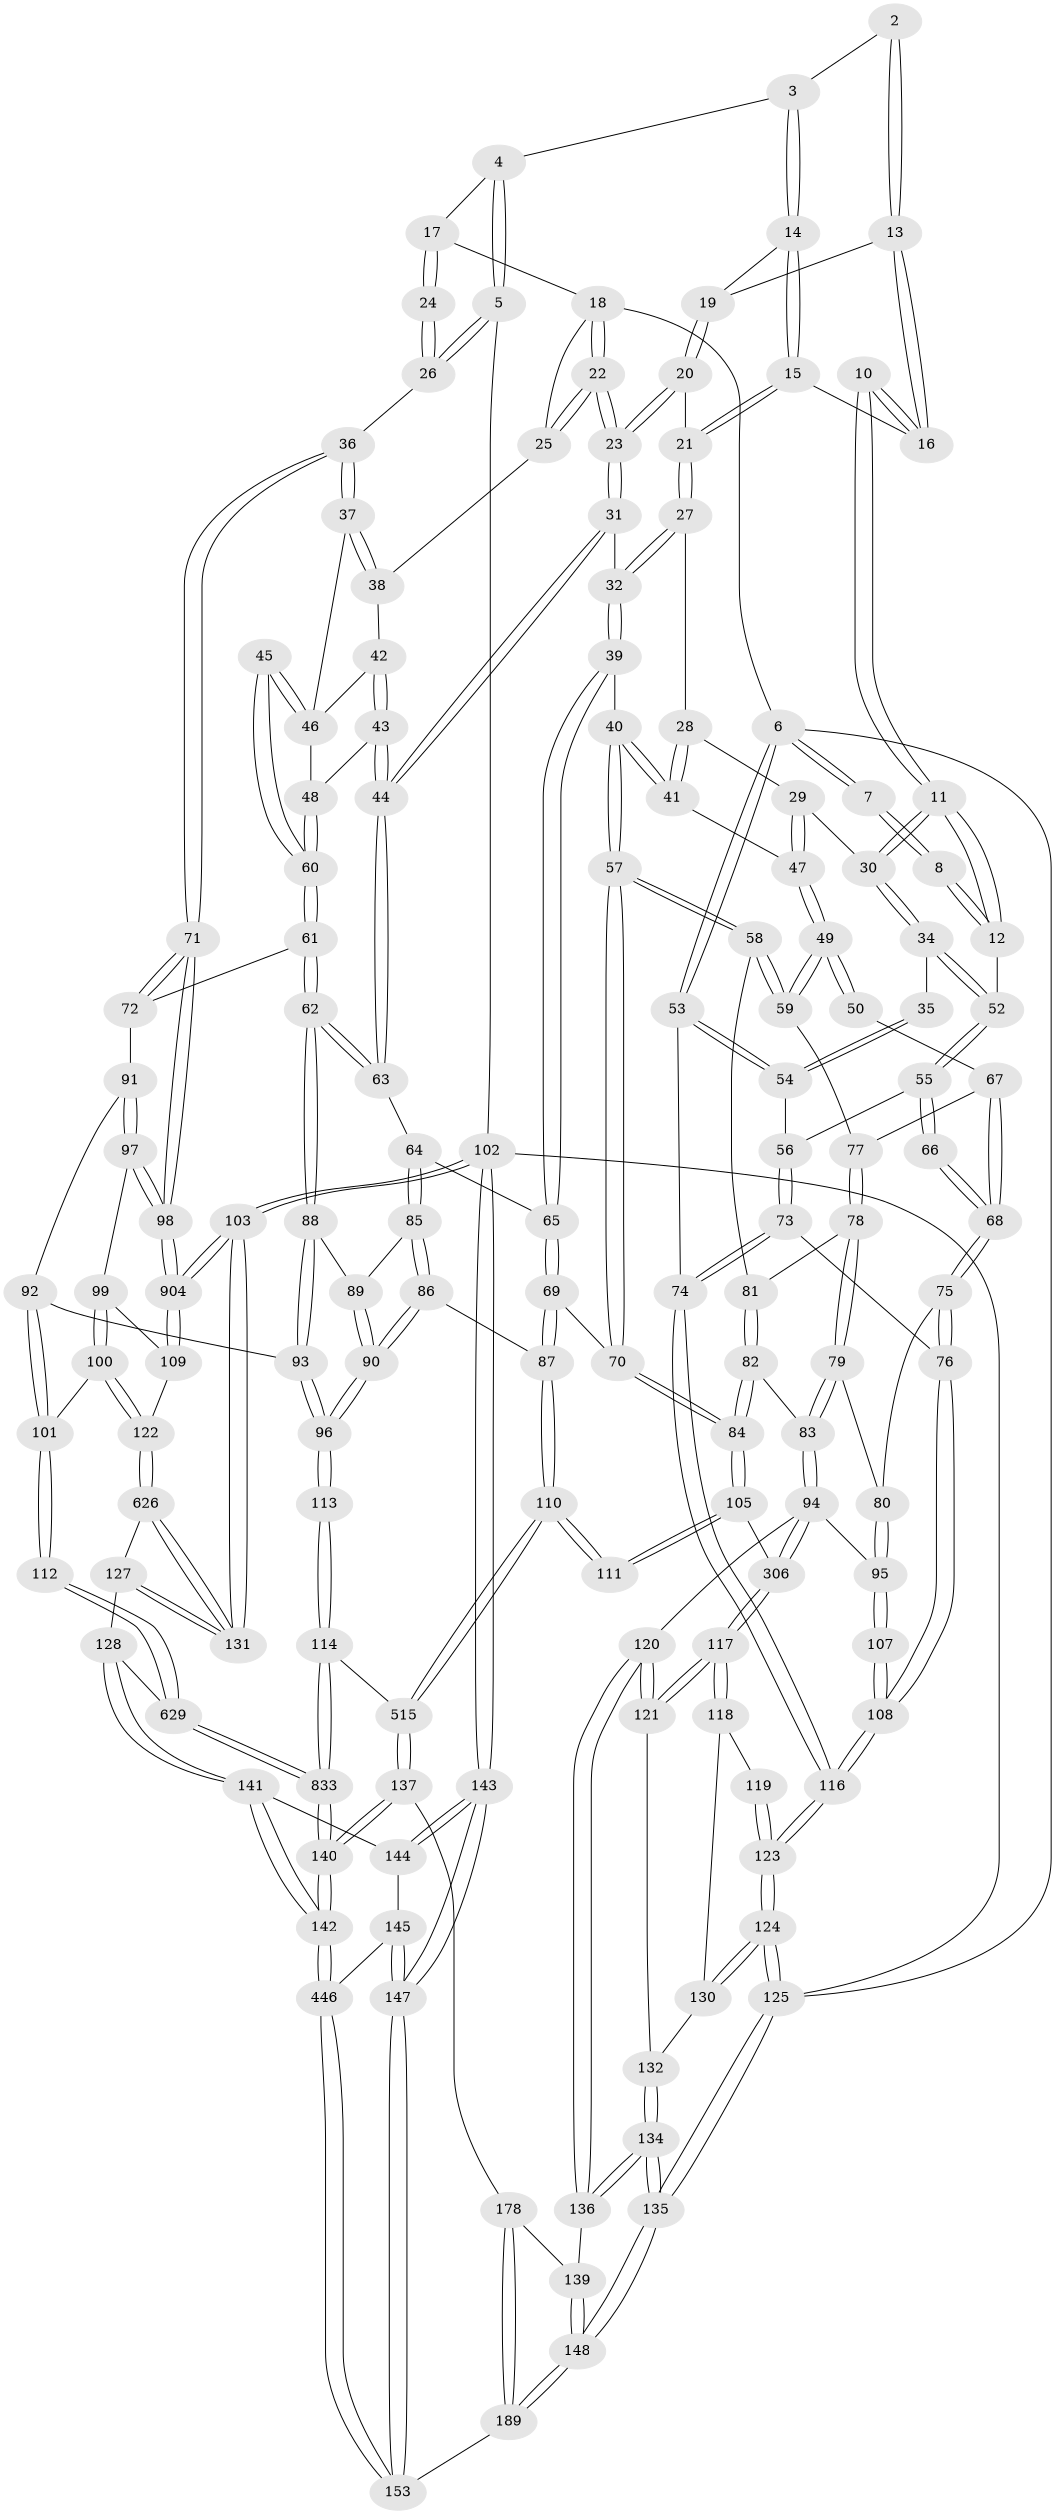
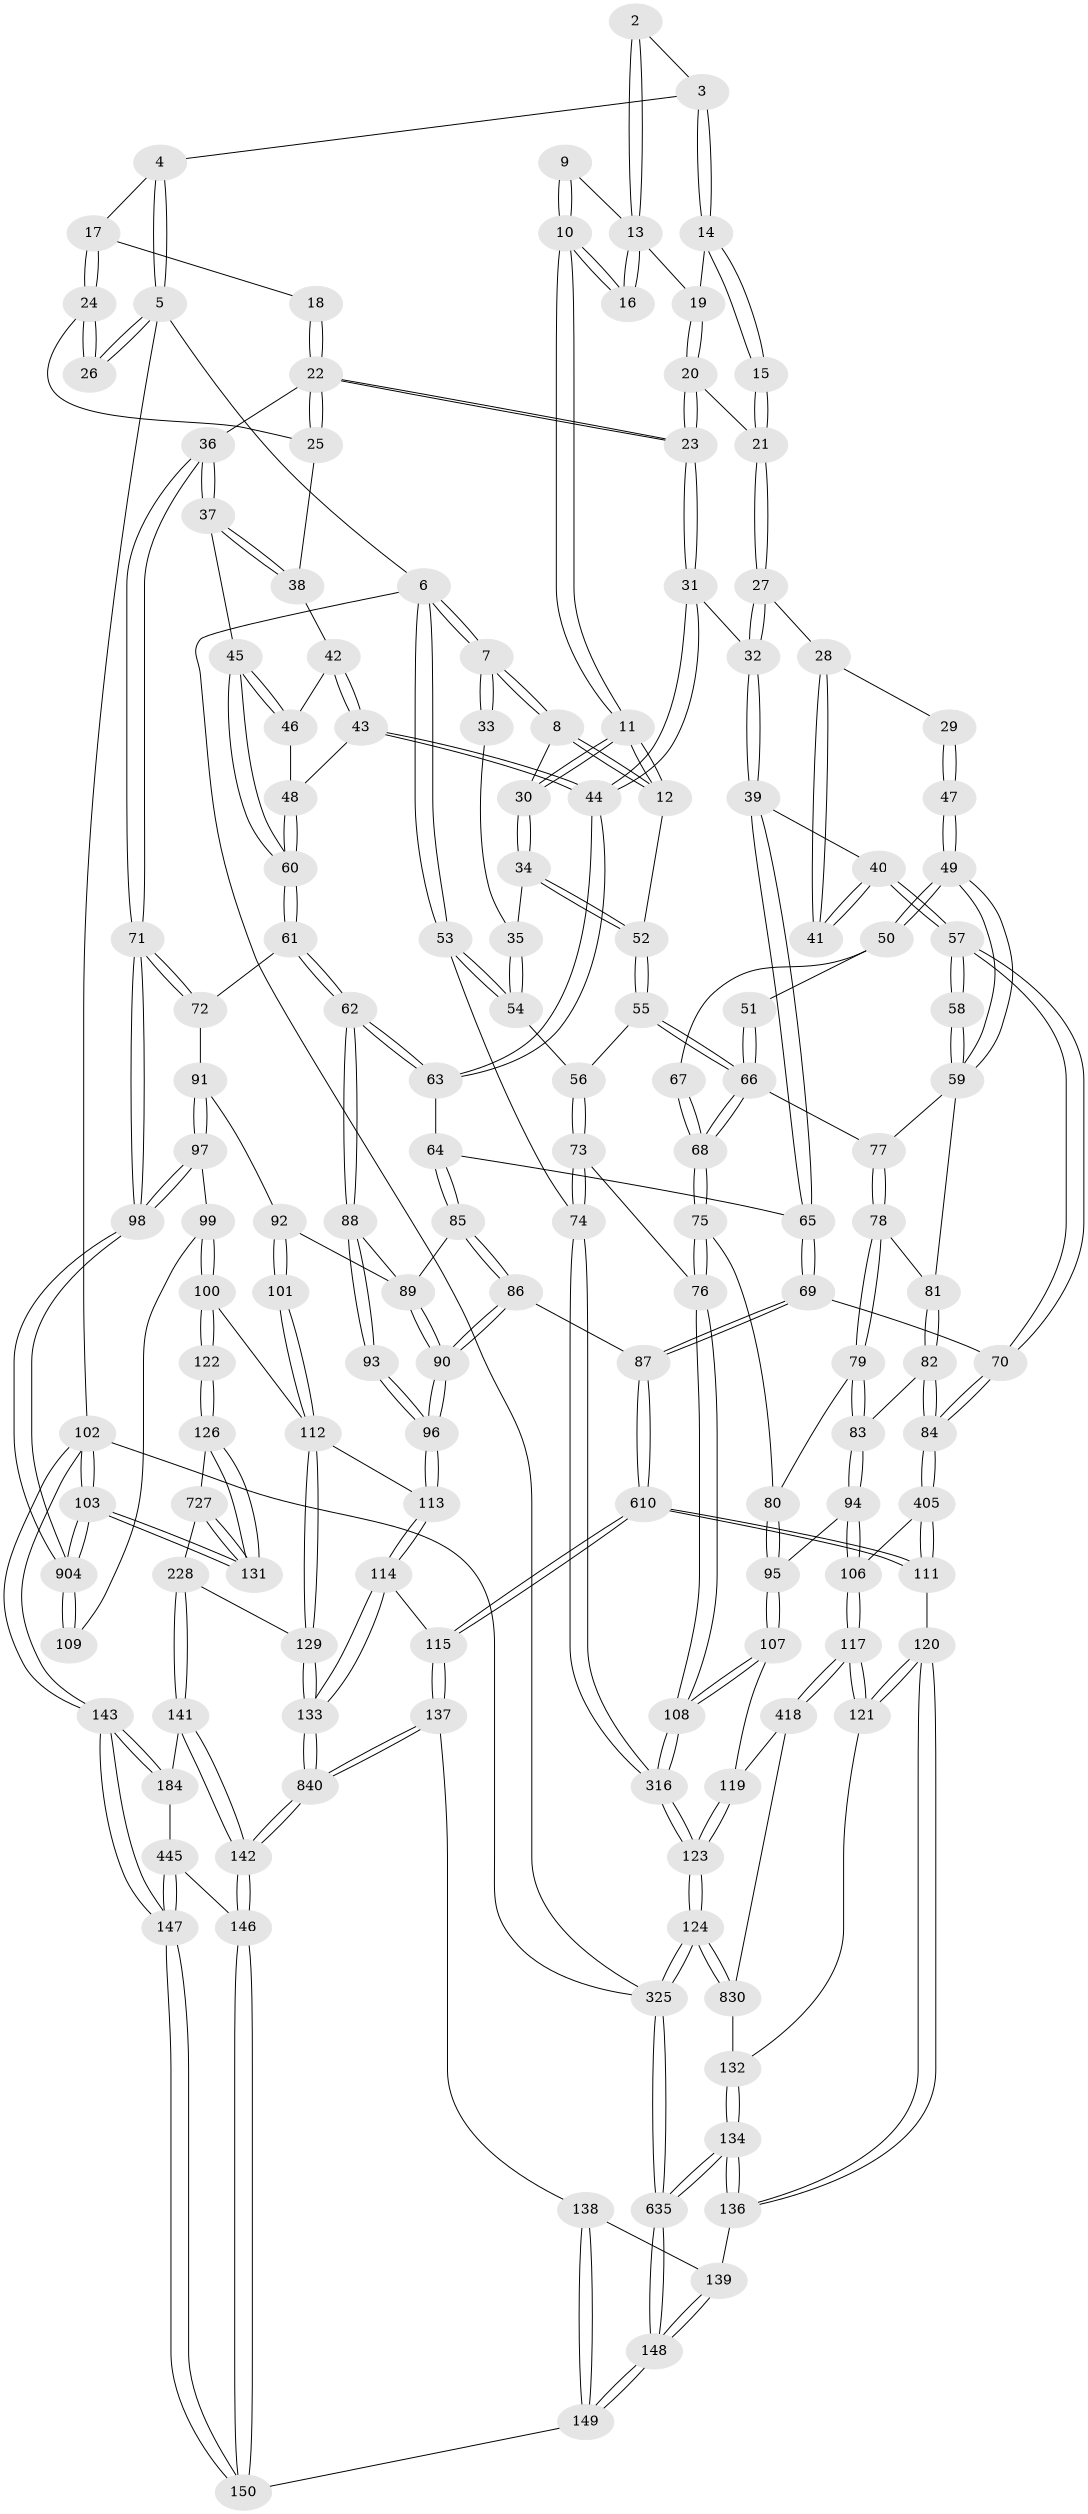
node "9": added
edge "18" -- "25": now "24" -- "25"
edge "26" -- "36": now "22" -- "36"
edge "15" -- "16": removed
edge "18" -- "6": now "5" -- "6"
edge "37" -- "46": now "37" -- "45"
node "33": added
edge "29" -- "30": now "8" -- "30"
edge "41" -- "47": removed
node "51": added
edge "67" -- "77": now "66" -- "77"
edge "58" -- "81": now "59" -- "81"
edge "92" -- "93": now "92" -- "89"
edge "100" -- "101": now "100" -- "112"
edge "109" -- "122": removed
edge "112" -- "113": added
node "626": label "626" -> "126"
node "110": label "110" -> "610"
node "105": label "105" -> "405"
edge "94" -- "120": now "111" -- "120"
node "127": label "127" -> "727"
node "306": label "306" -> "106"
node "128": label "128" -> "228"
edge "107" -- "119": added
node "629": label "629" -> "129"
node "515": label "515" -> "115"
node "118": label "118" -> "418"
node "833": label "833" -> "133"
node "116": label "116" -> "316"
node "140": label "140" -> "840"
node "144": label "144" -> "184"
node "145": label "145" -> "445"
node "446": label "446" -> "146"
node "130": label "130" -> "830"
node "125": label "125" -> "325"
node "178": label "178" -> "138"
node "135": label "135" -> "635"
node "189": label "189" -> "149"
node "153": label "153" -> "150"
